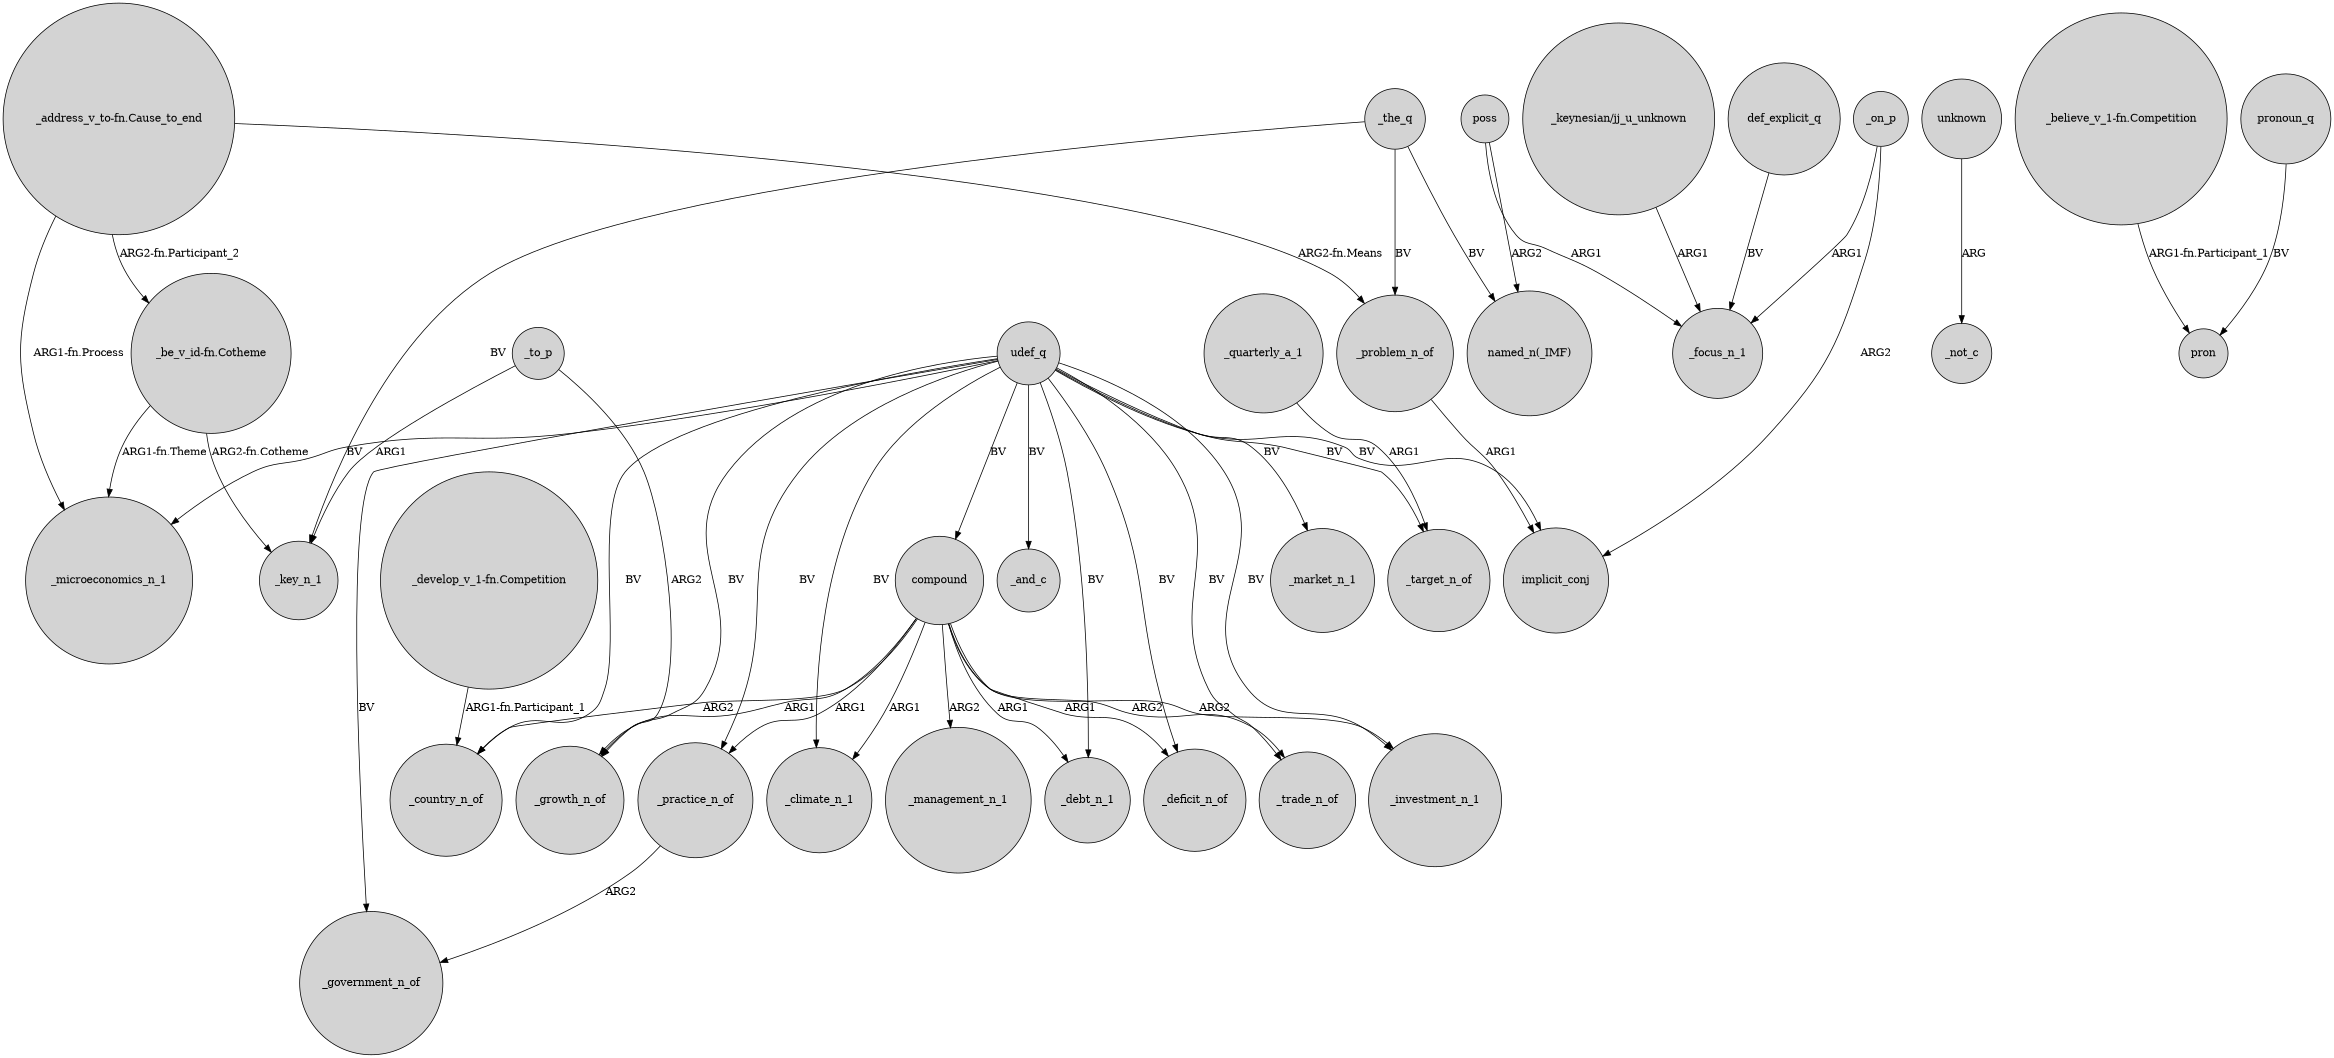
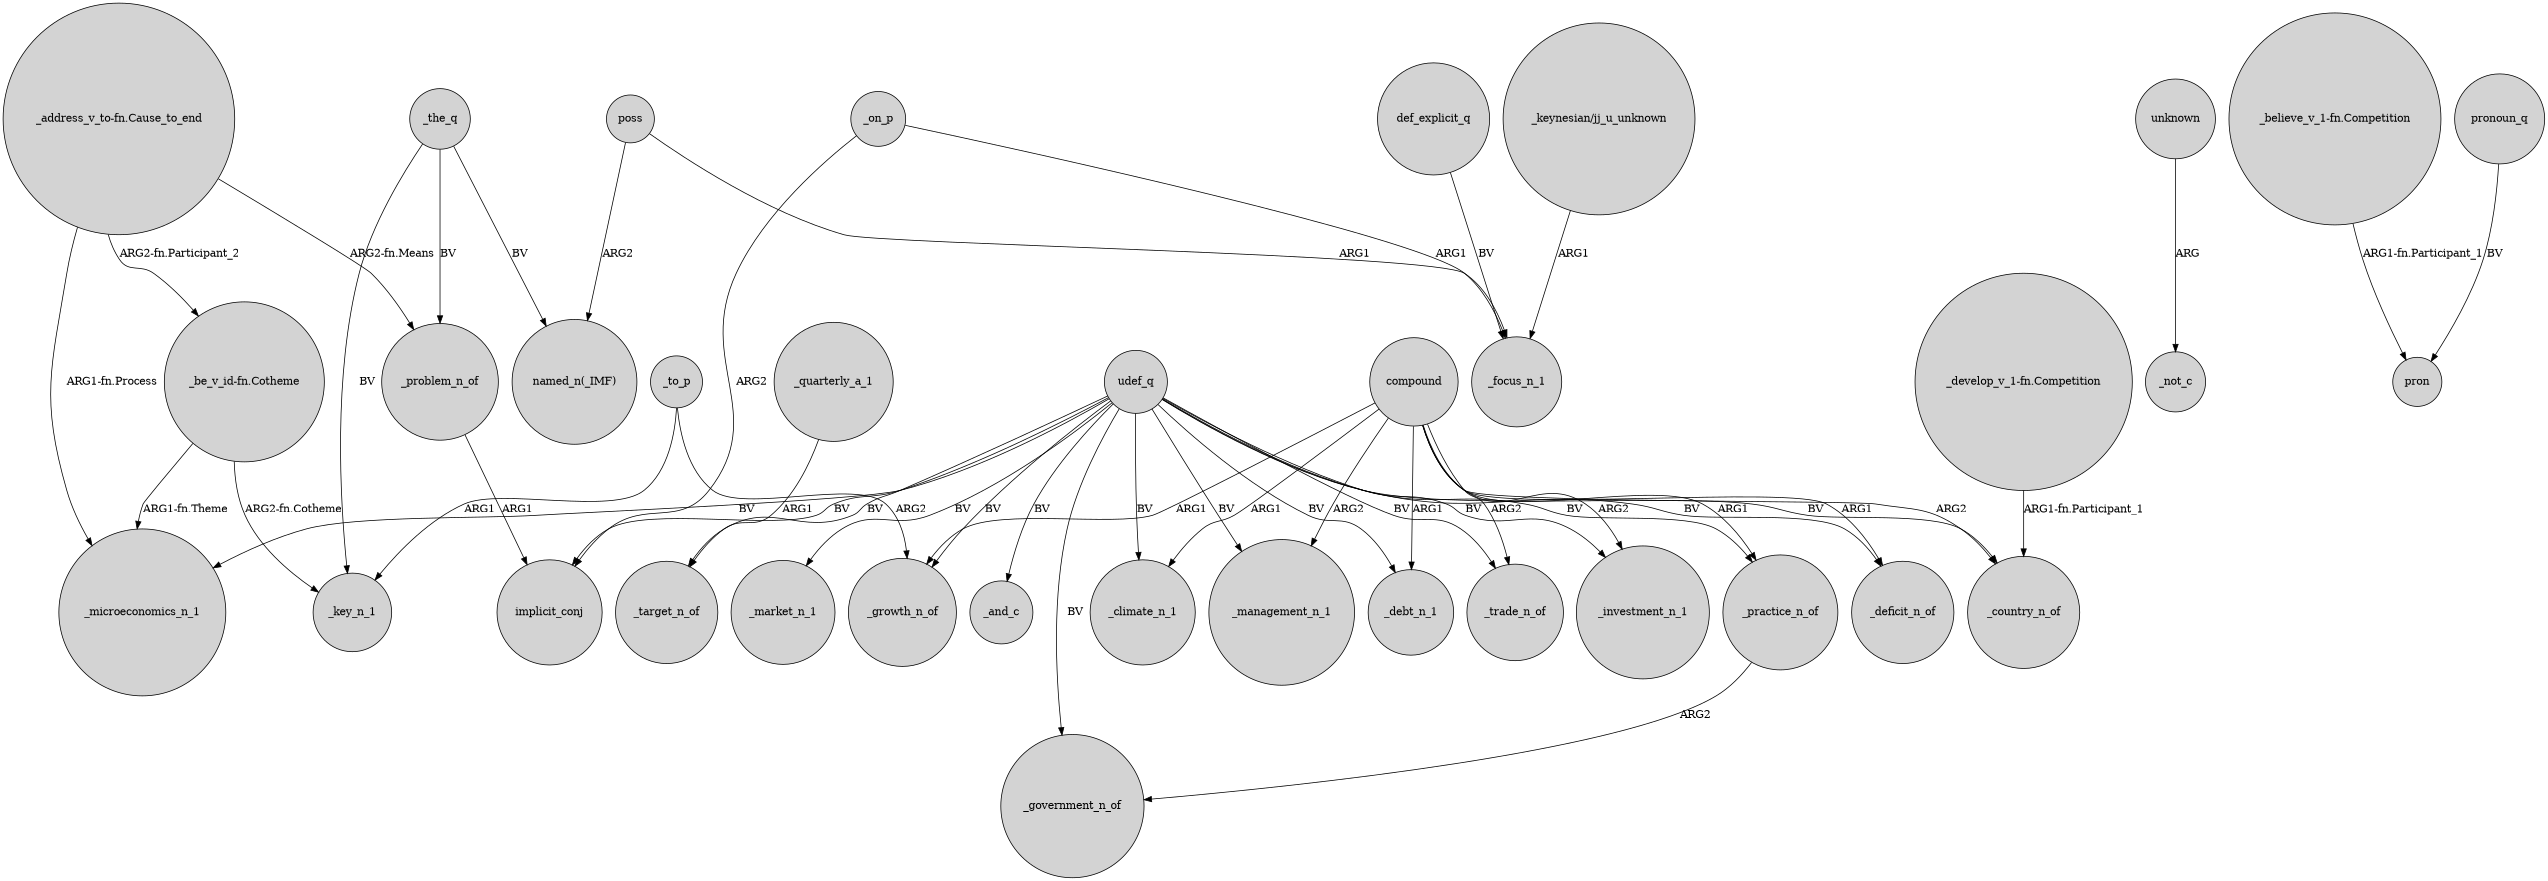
edge "udef_q" -> "compound": now "udef_q" -> "_management_n_1"
